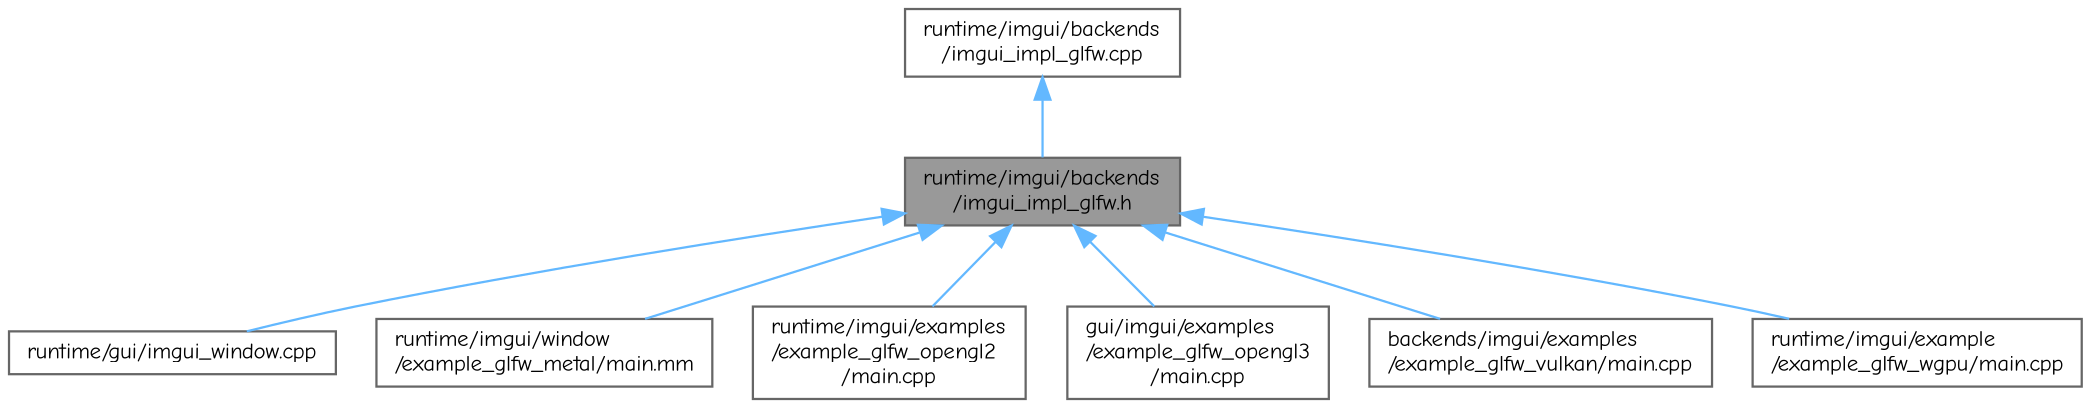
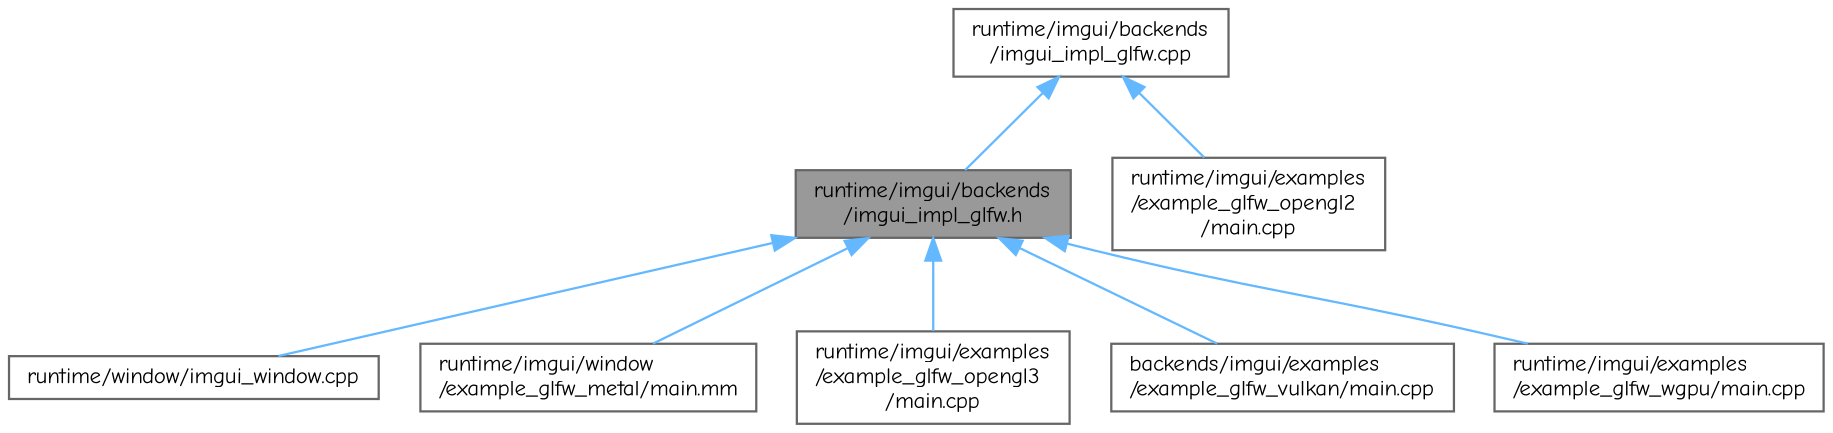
edge "runtime/imgui/examples /example_glfw_opengl2 /main.cpp" -> "runtime/imgui/backends /imgui_impl_glfw.h": now "runtime/imgui/examples /example_glfw_opengl2 /main.cpp" -> "runtime/imgui/backends /imgui_impl_glfw.cpp"
node "runtime/gui/imgui_window.cpp": label "runtime/gui/imgui_window.cpp" -> "runtime/window/imgui_window.cpp"
node "gui/imgui/examples /example_glfw_opengl3 /main.cpp": label "gui/imgui/examples /example_glfw_opengl3 /main.cpp" -> "runtime/imgui/examples /example_glfw_opengl3 /main.cpp"
node "runtime/imgui/example /example_glfw_wgpu/main.cpp": label "runtime/imgui/example /example_glfw_wgpu/main.cpp" -> "runtime/imgui/examples /example_glfw_wgpu/main.cpp"
